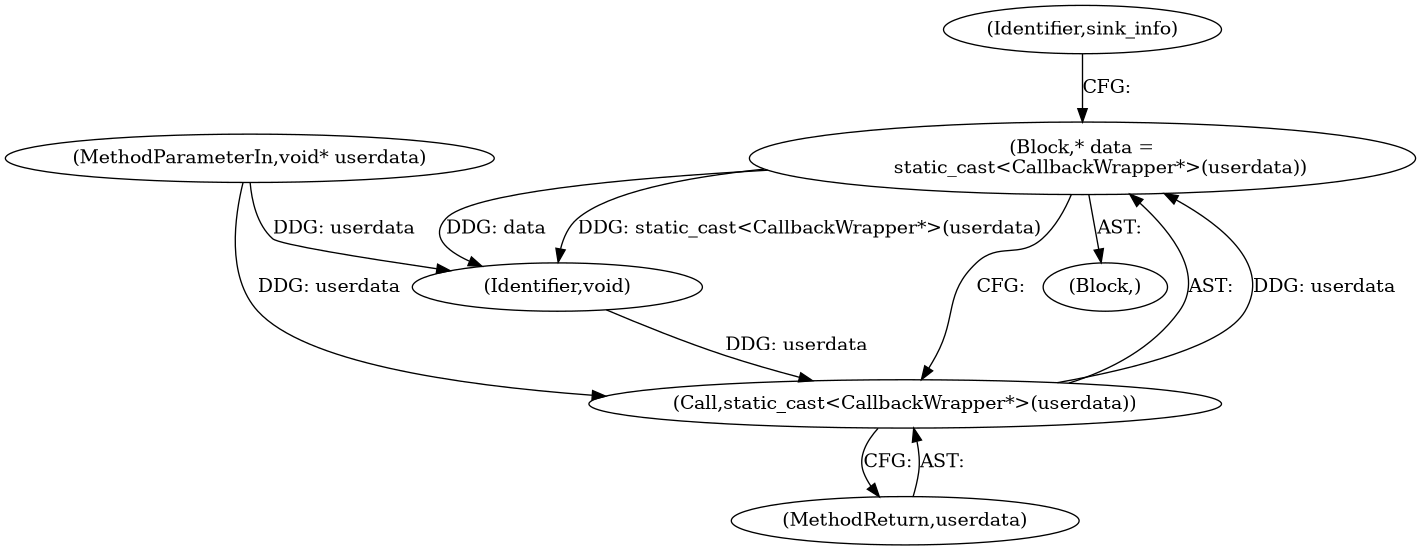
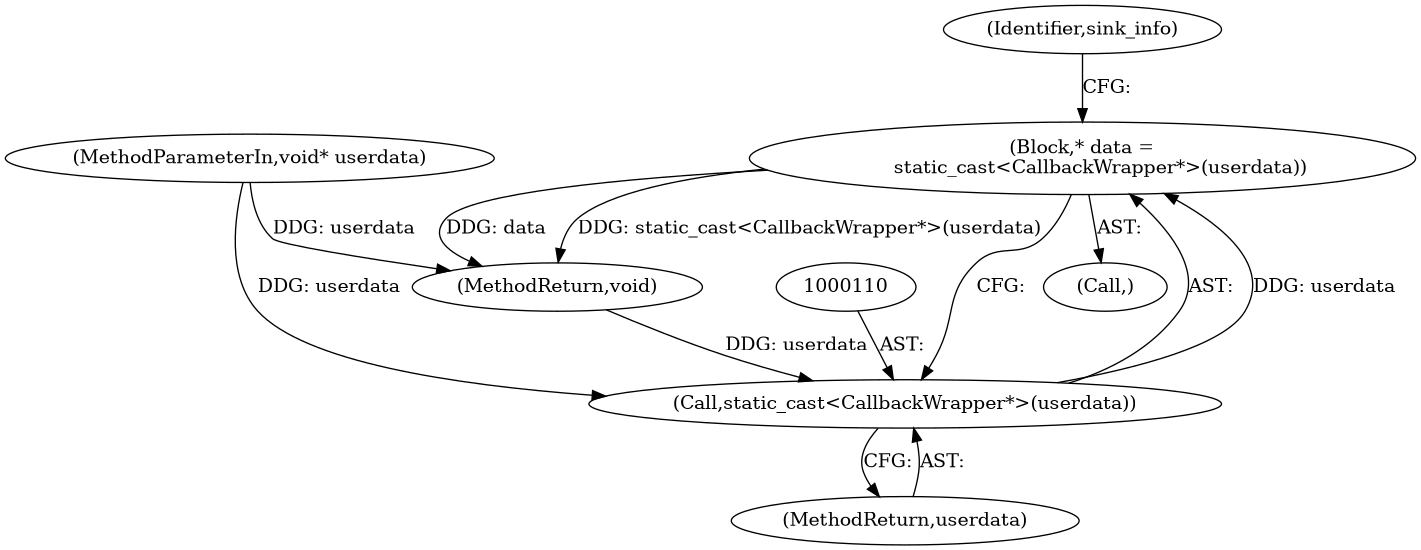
node "(Identifier,void)": label "(Identifier,void)" -> "(MethodReturn,void)"
node "1000110": added
node "(Block,)": label "(Block,)" -> "(Call,)"
